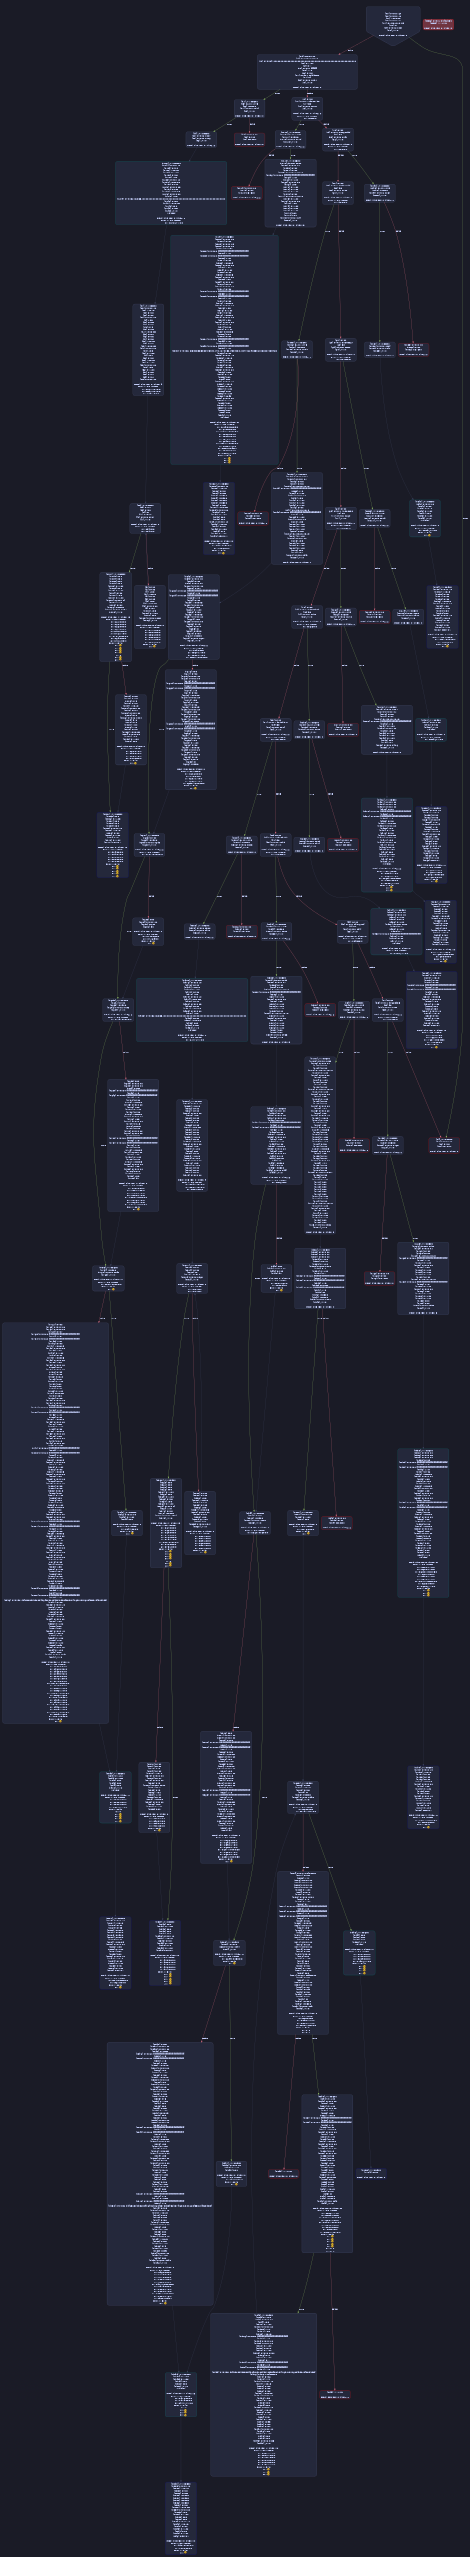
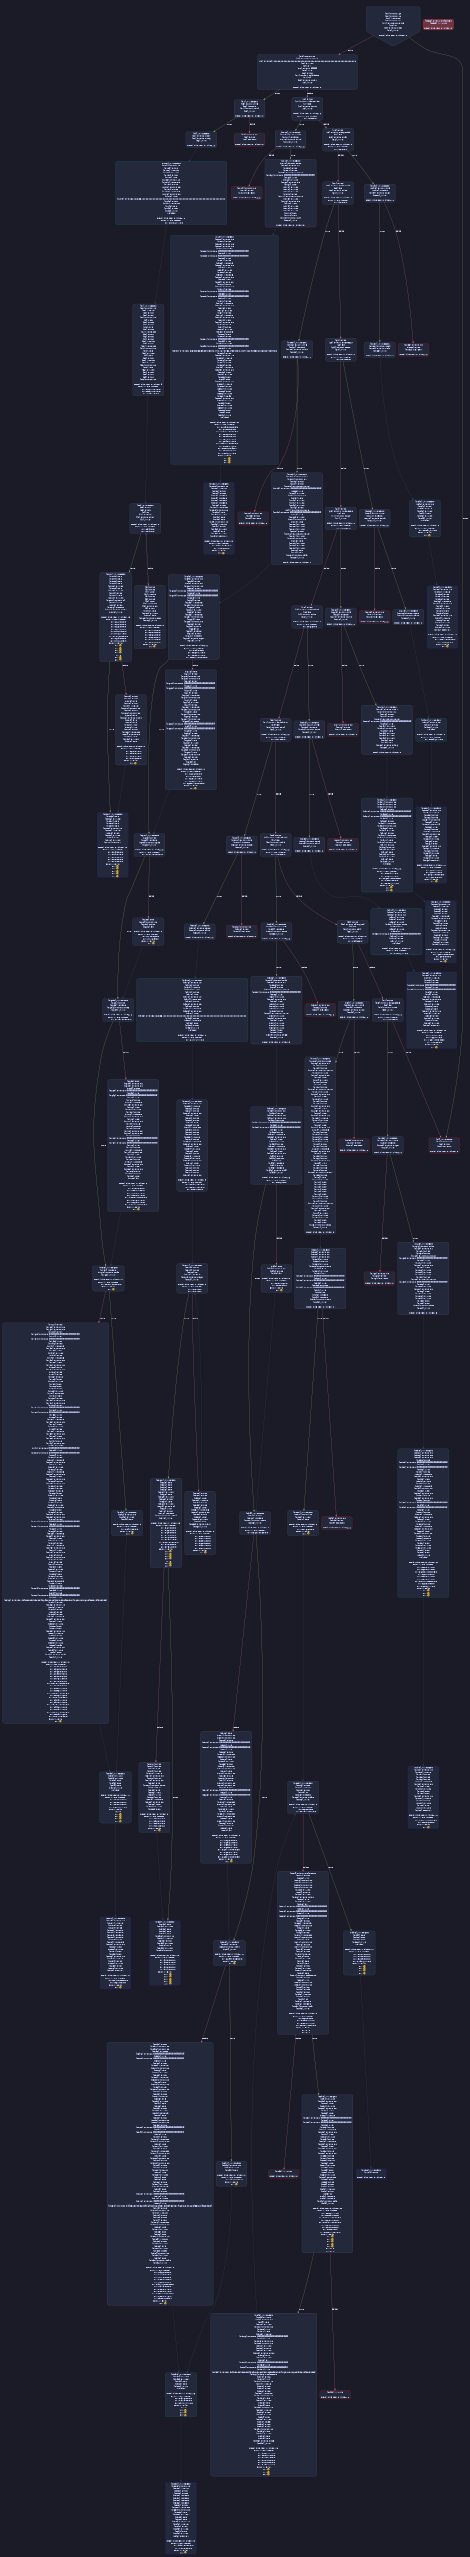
node "[0cfa] INVALID Stack ada req: 0, sizeΔ: 0": label "[0cfa] INVALID Stack ada req: 0, sizeΔ: 0" -> "[0cfa] INVALID Stack size req: 0, sizeΔ: 0"
